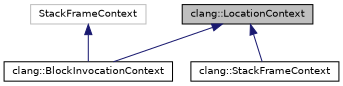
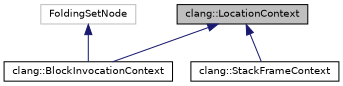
node "StackFrameContext": label "StackFrameContext" -> "FoldingSetNode"
